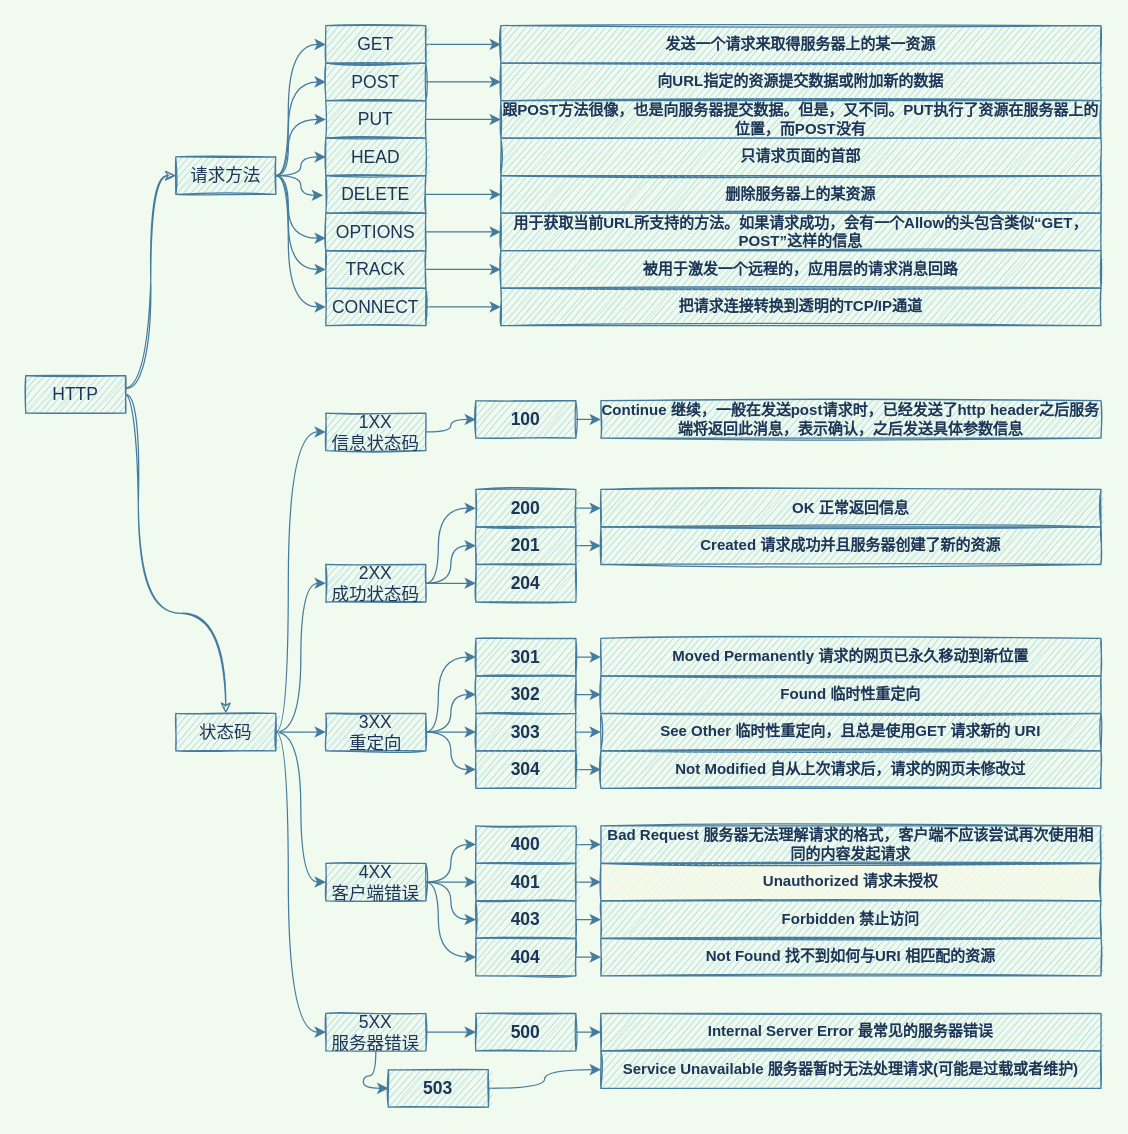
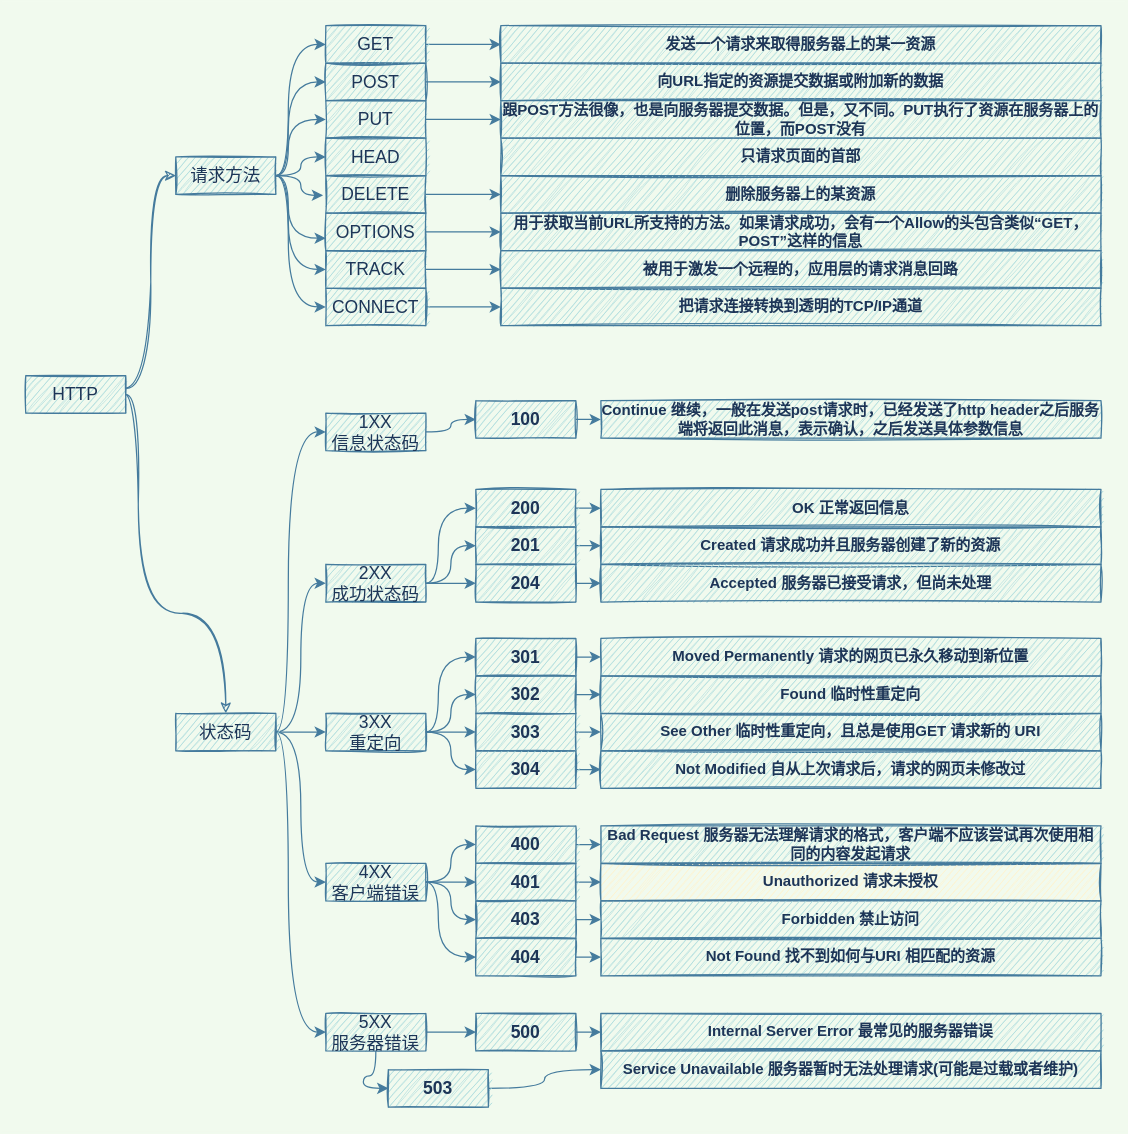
edge "204" -> "Accepted 服务器已接受请求，但尚未处理": added
node "Accepted 服务器已接受请求，但尚未处理": added
